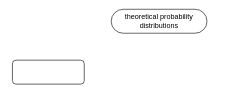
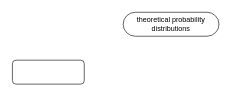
node "theoretical probability distributions": moved (159, 21) -> (171, 24)
